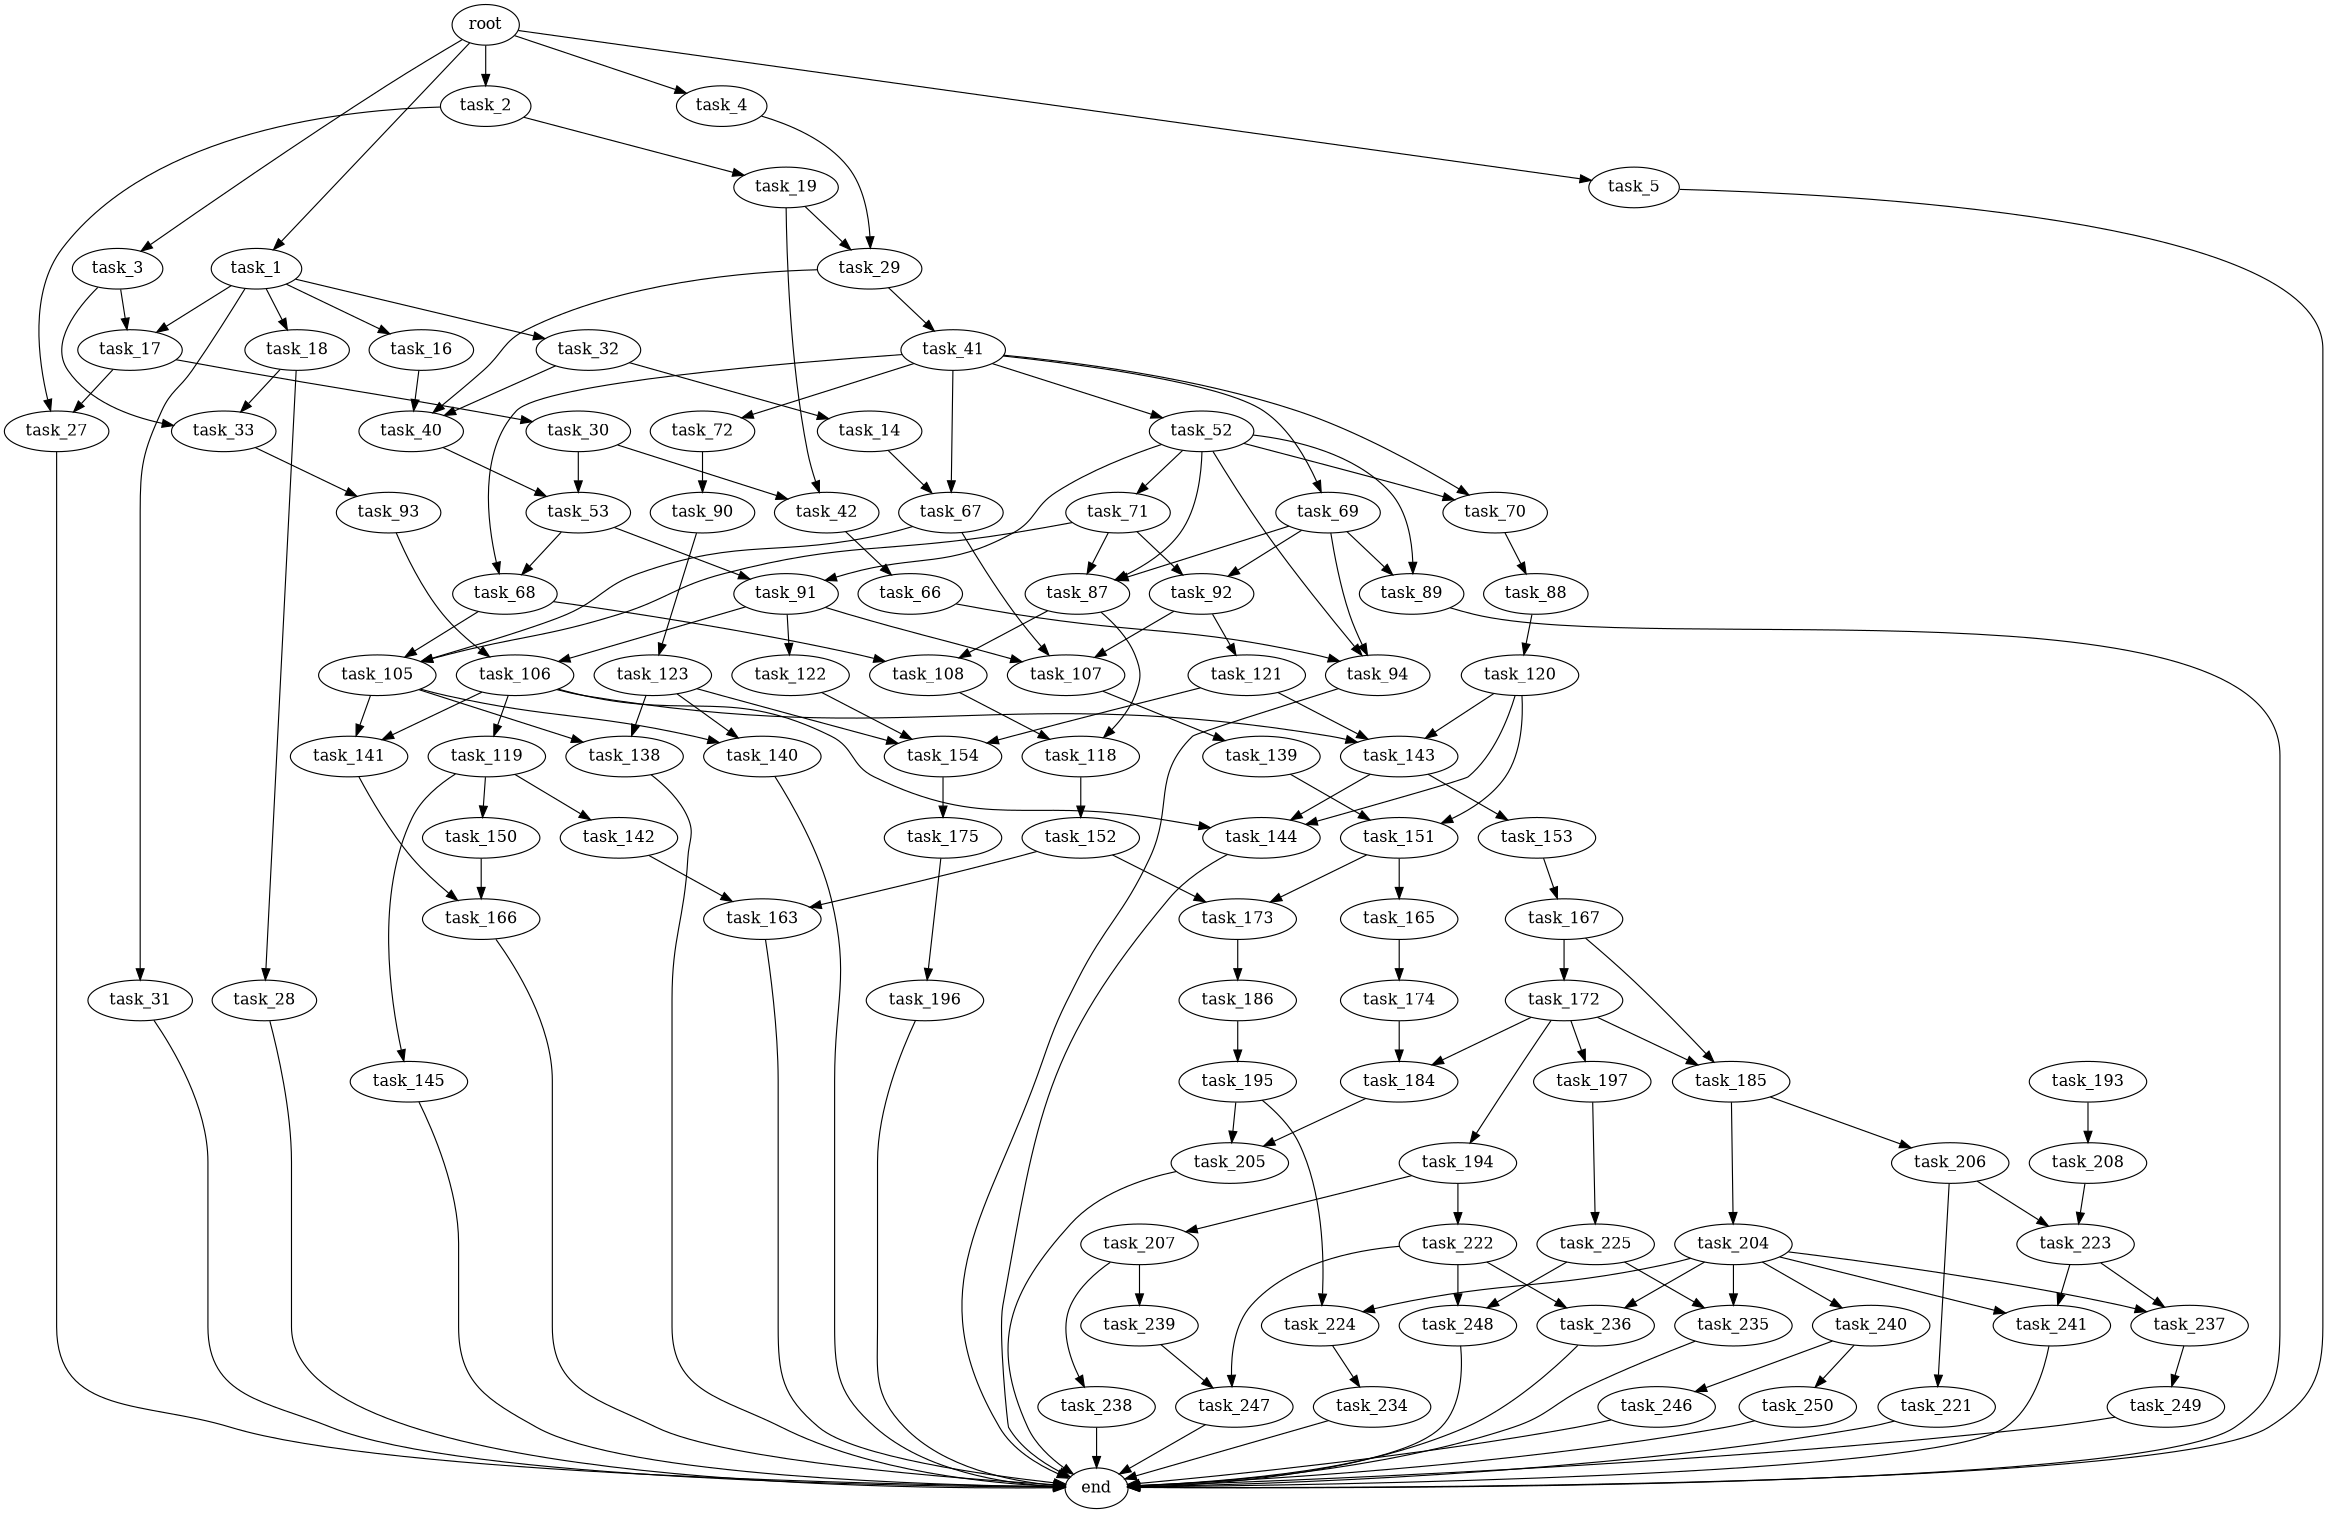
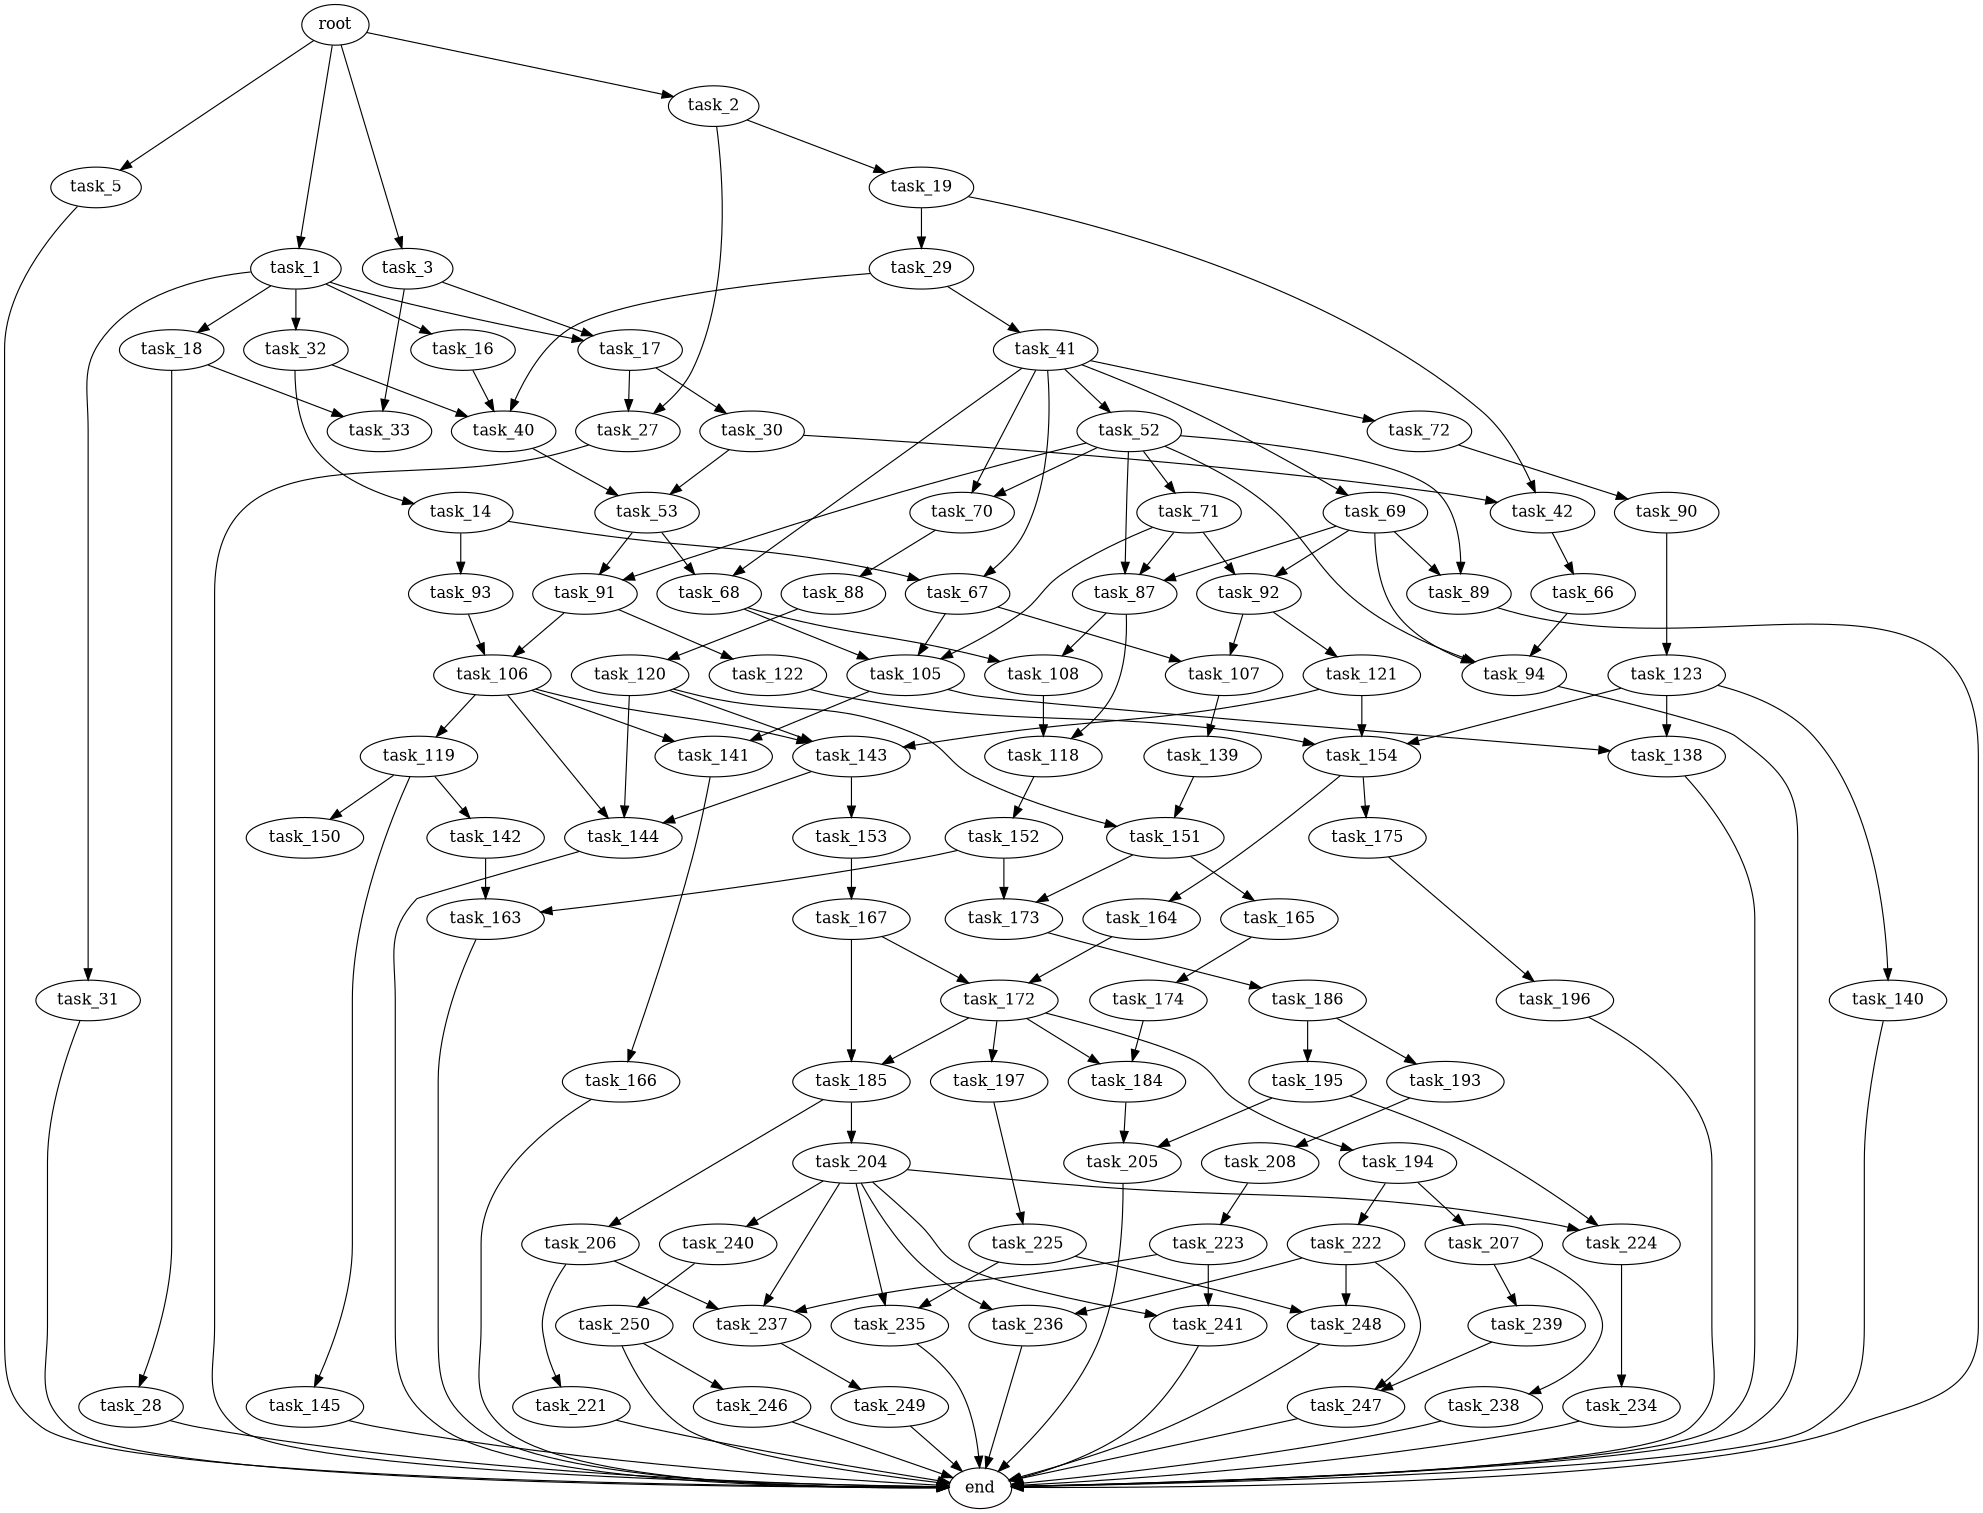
node "task_4": removed
edge "task_33" -> "task_93": now "task_14" -> "task_93"
edge "task_91" -> "task_107": removed
edge "task_105" -> "task_140": removed
edge "task_150" -> "task_166": removed
node "task_164": added
edge "task_186" -> "task_193": added
edge "task_206" -> "task_223": now "task_206" -> "task_237"
edge "task_240" -> "task_246": now "task_250" -> "task_246"
